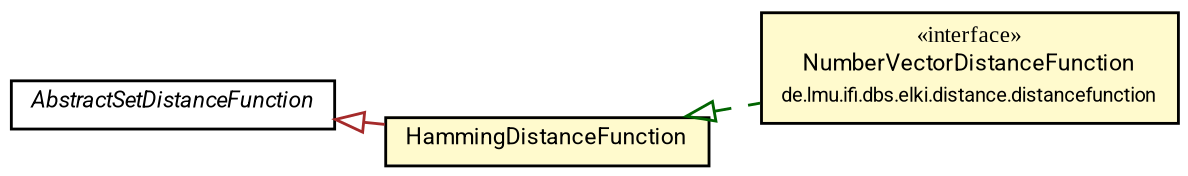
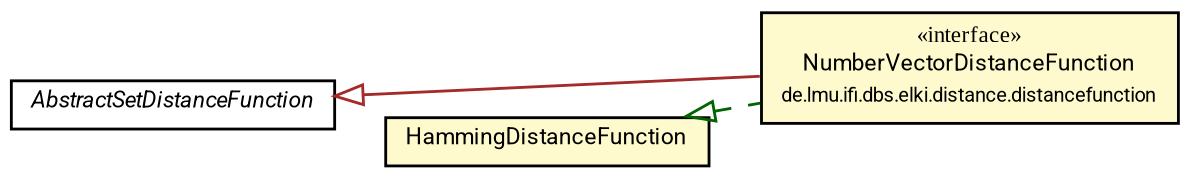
edge "HammingDistanceFunction" -> "AbstractSetDistanceFunction": now "NumberVectorDistanceFunction" -> "AbstractSetDistanceFunction"
